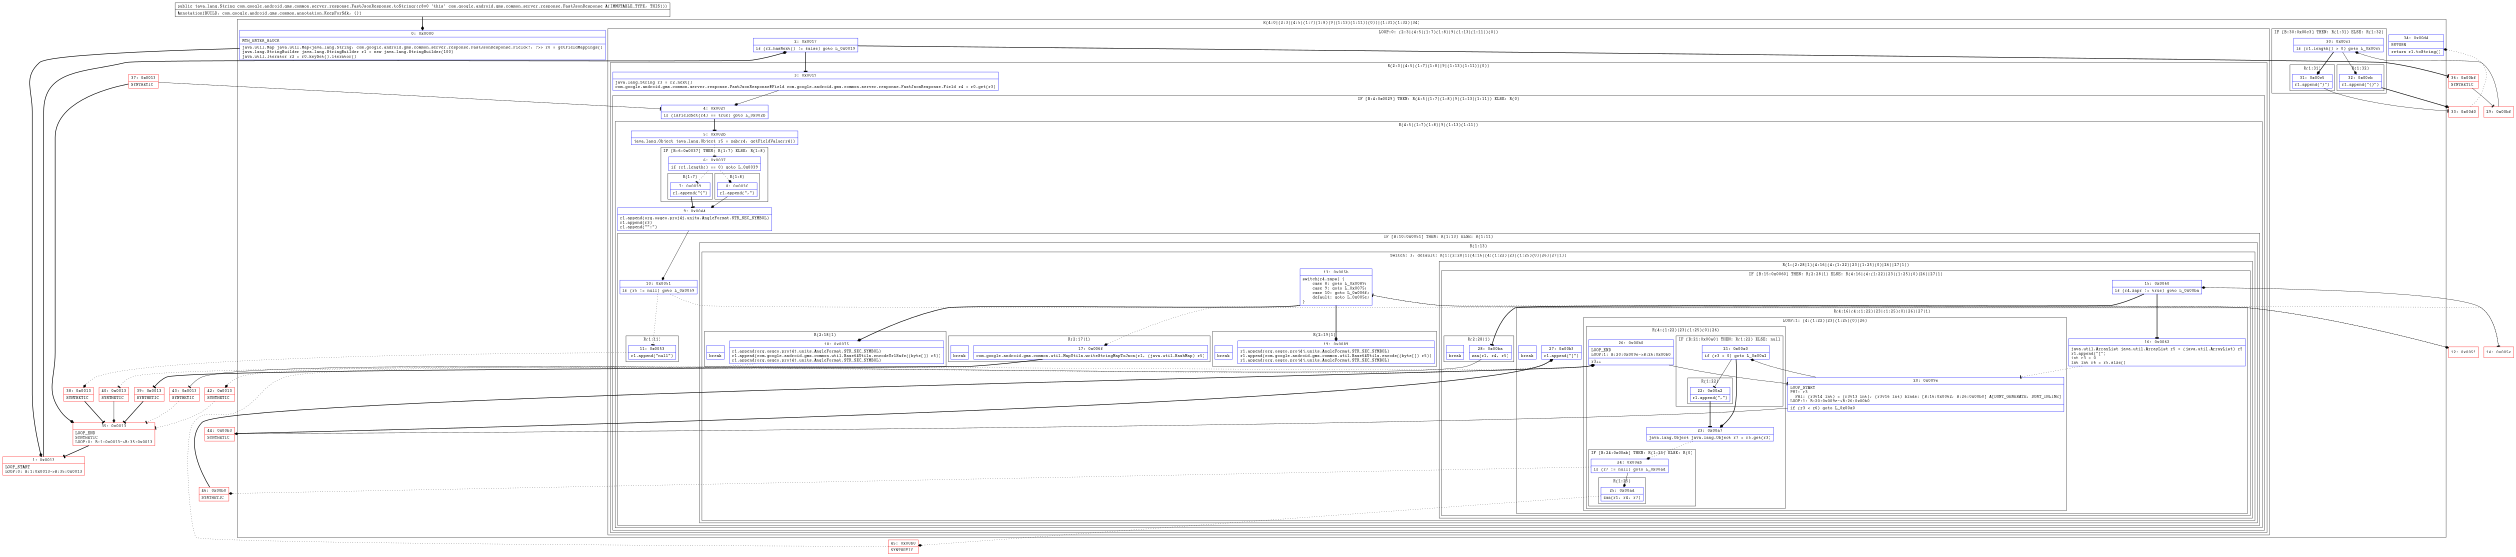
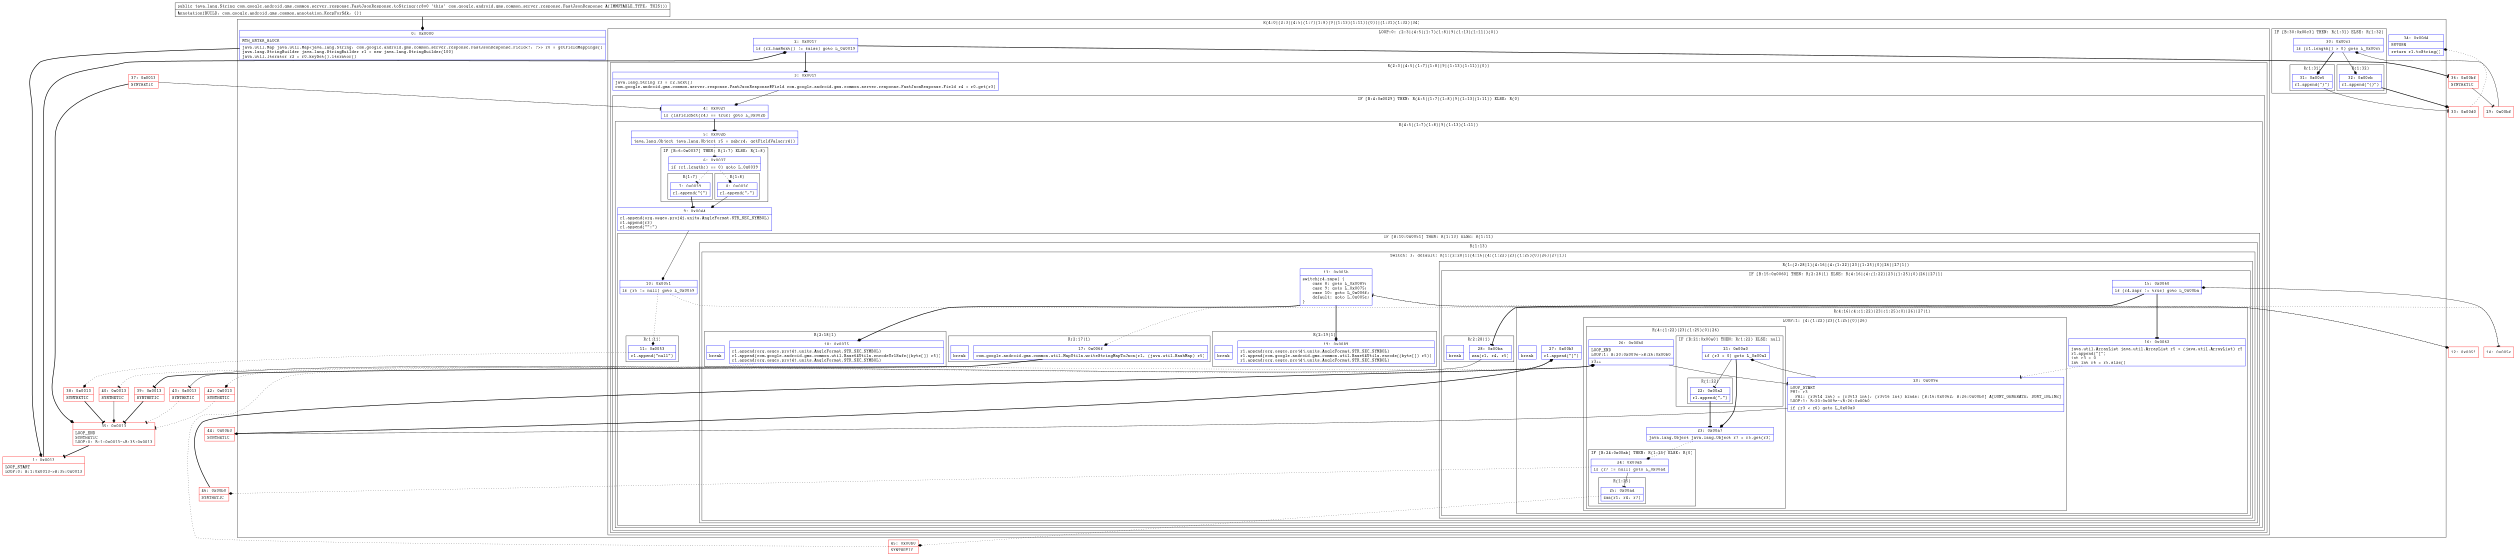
edge "10: 0x0051" -> "11: 0x0053": arrowhead tee -> diamond
edge "24: 0x00ab" -> "25: 0x00ad": arrowhead diamond -> tee
